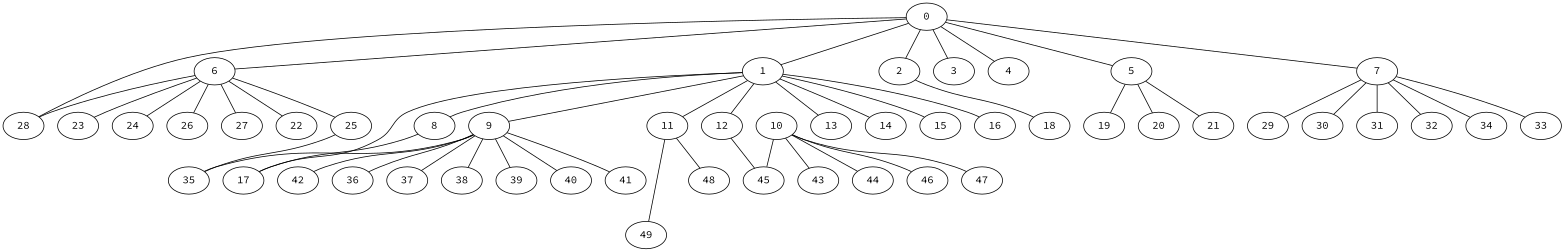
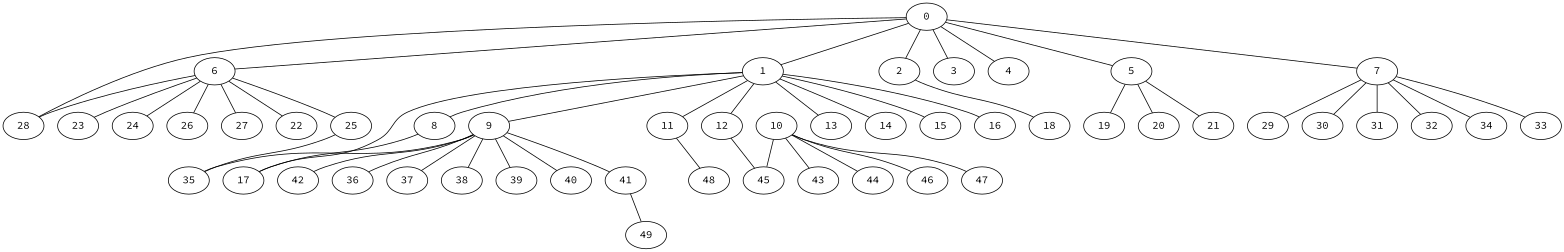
edge "11" -- "49": now "41" -- "49"
